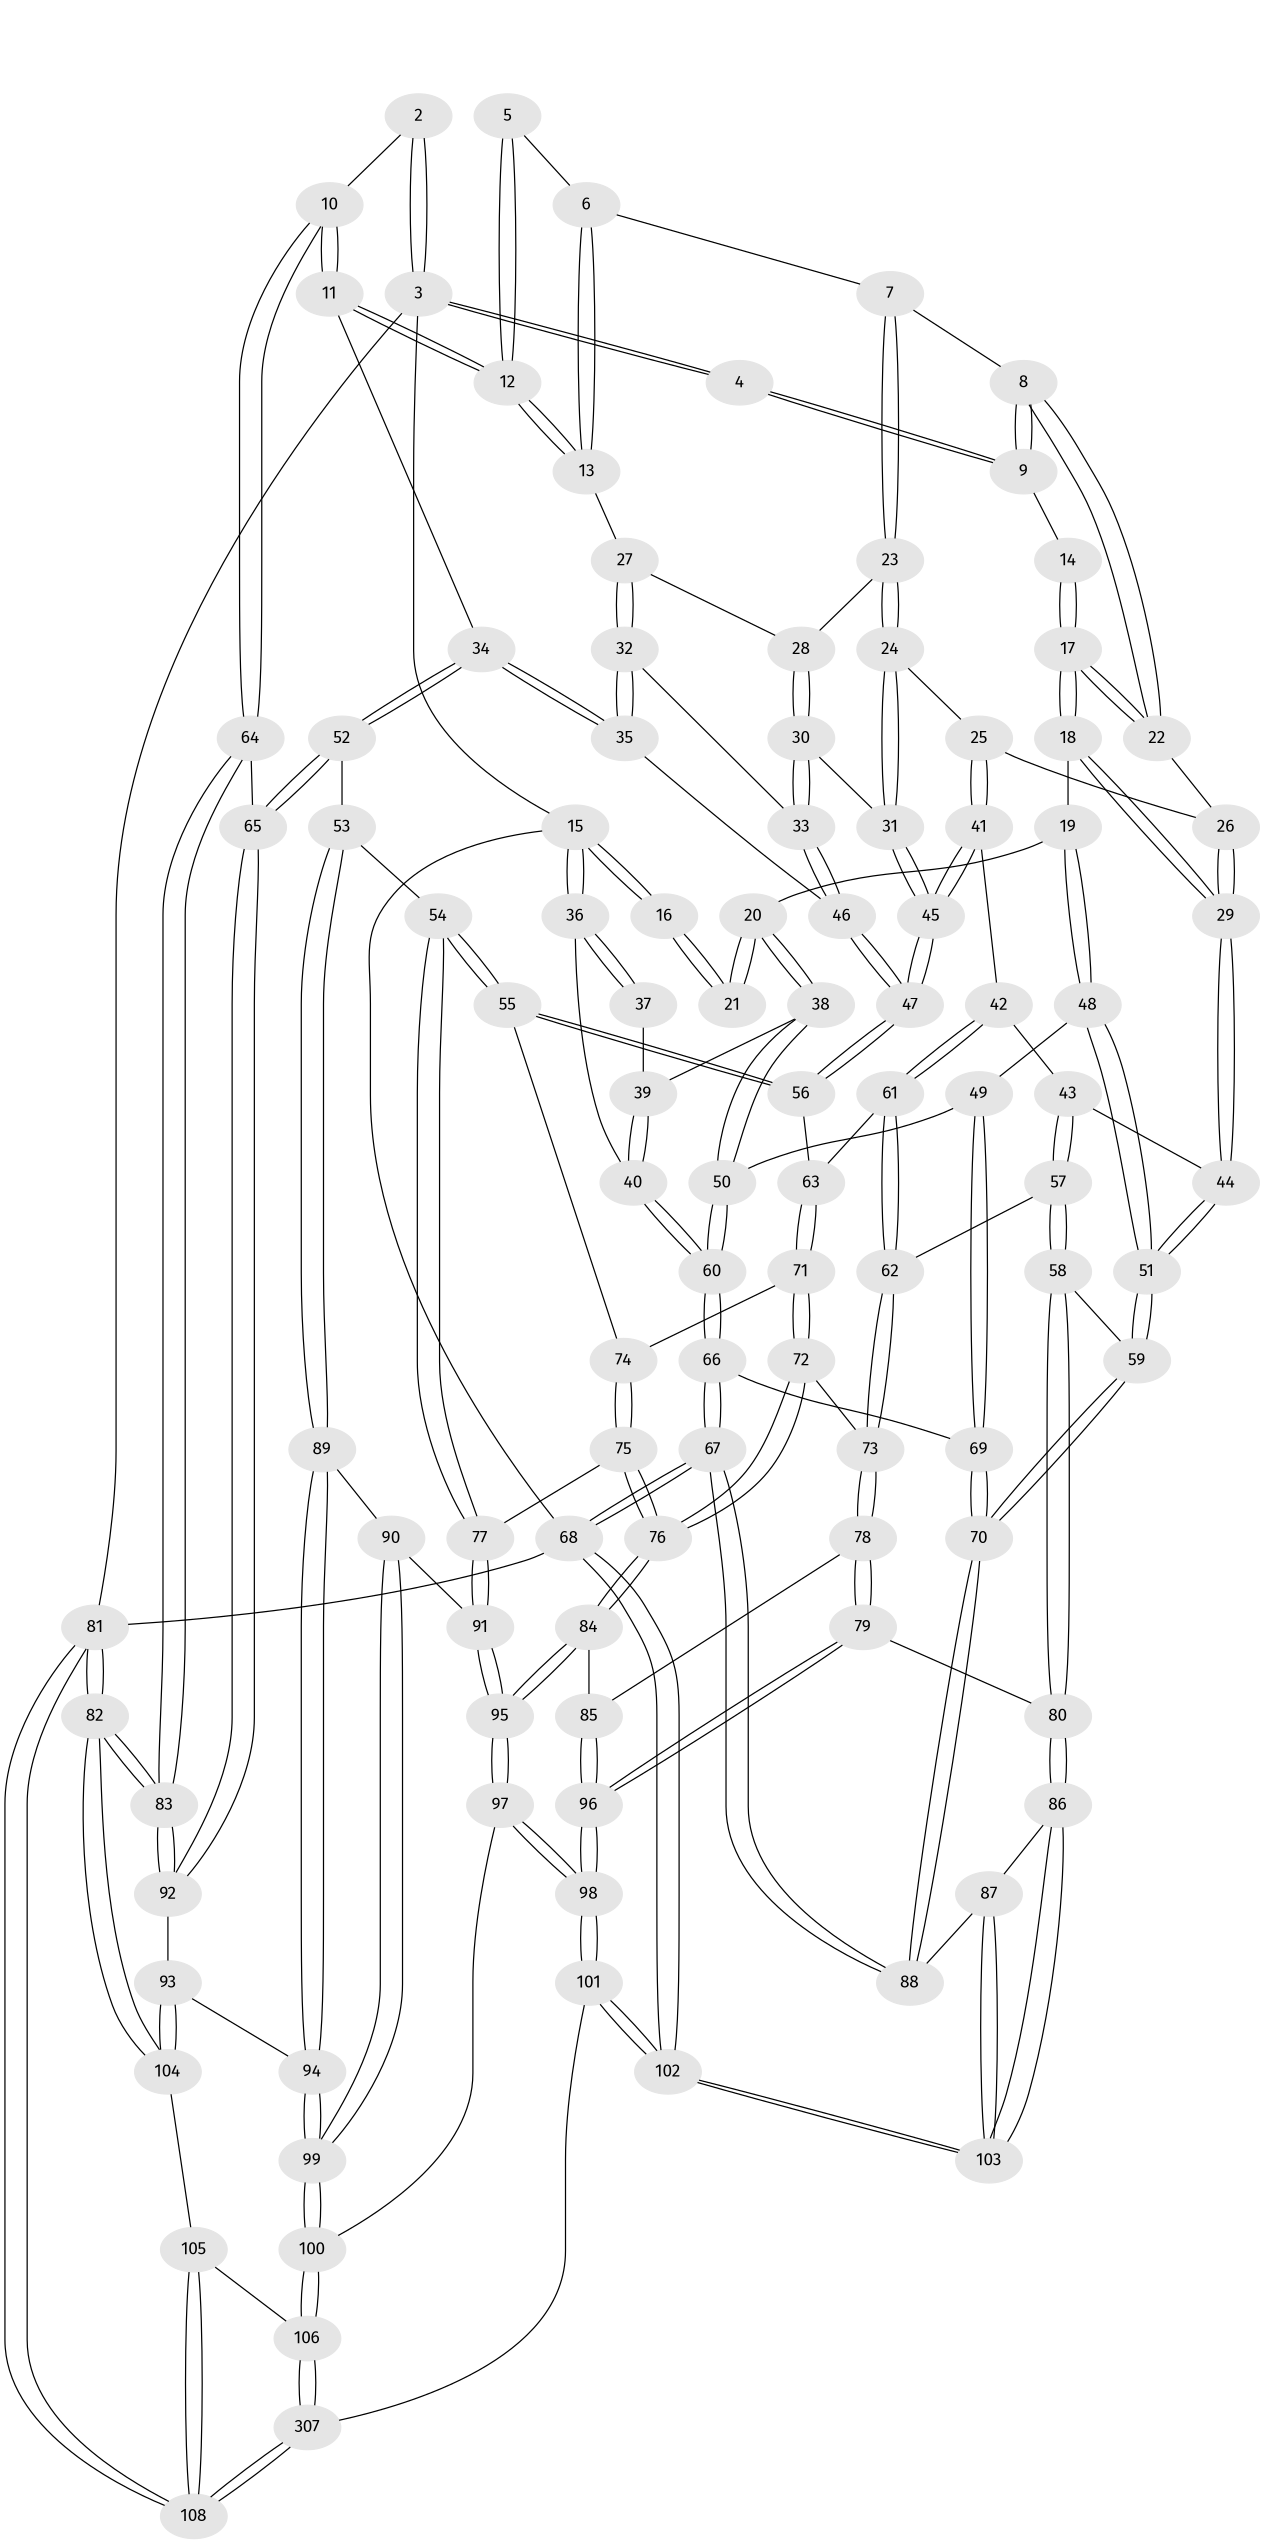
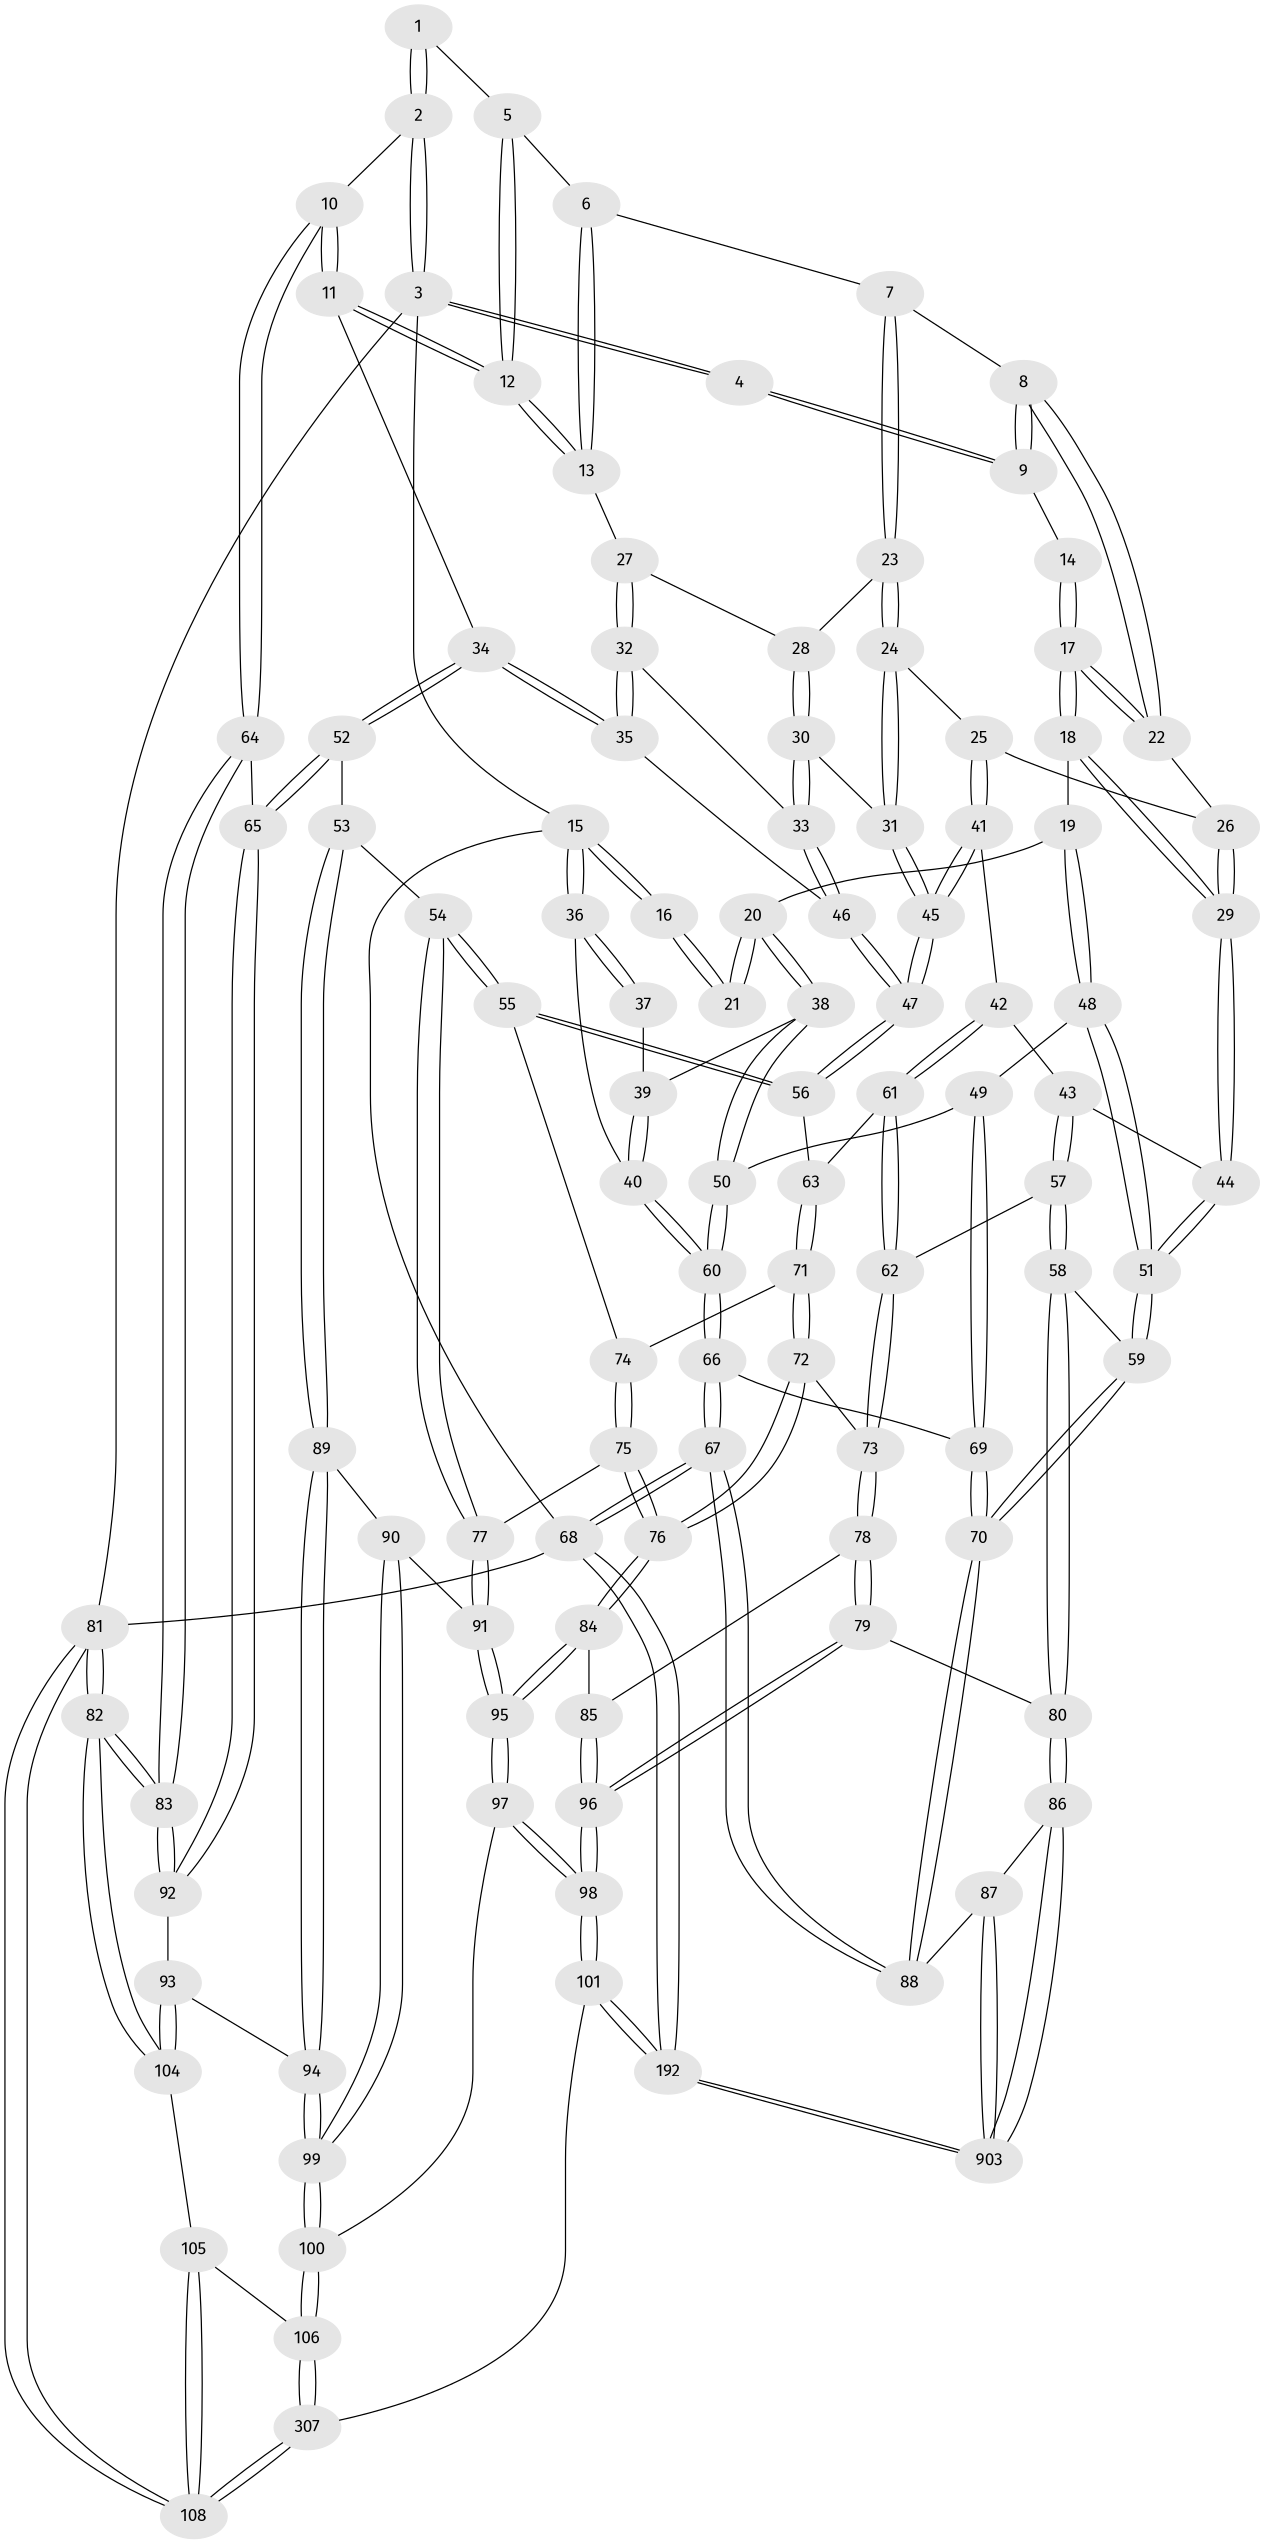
node "1": added
node "102": label "102" -> "192"
node "103": label "103" -> "903"
